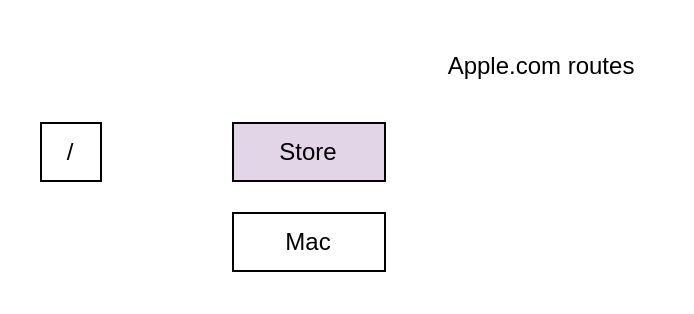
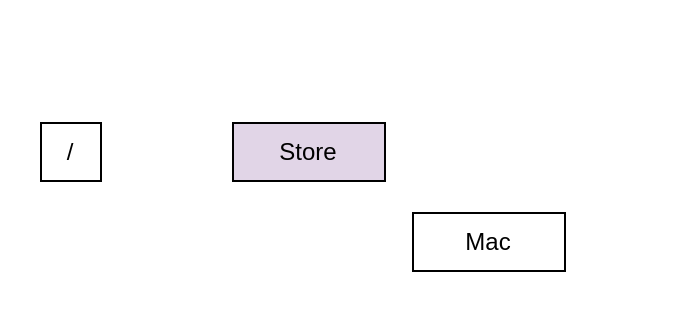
node "Apple.com routes": removed
node "Mac": moved (309, 242) -> (489, 242)
